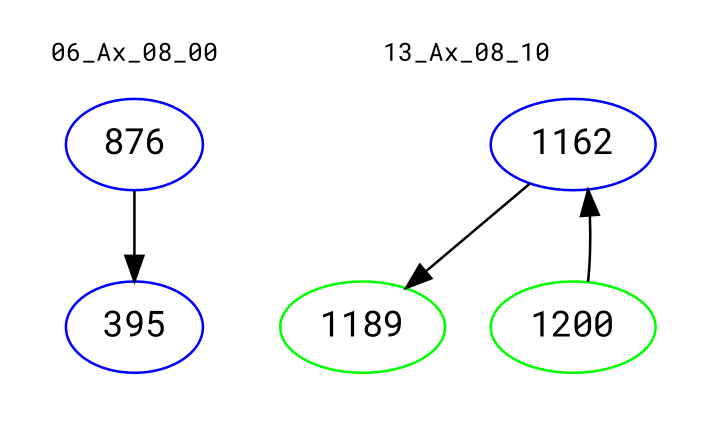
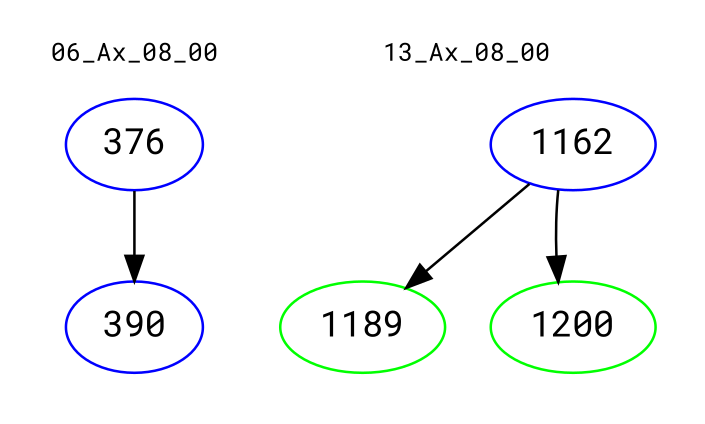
cluster "13_Ax_08_10": label "13_Ax_08_10" -> "13_Ax_08_00"
node "876": label "876" -> "376"
edge "1200" -> "1162": reversed
node "395": label "395" -> "390"
